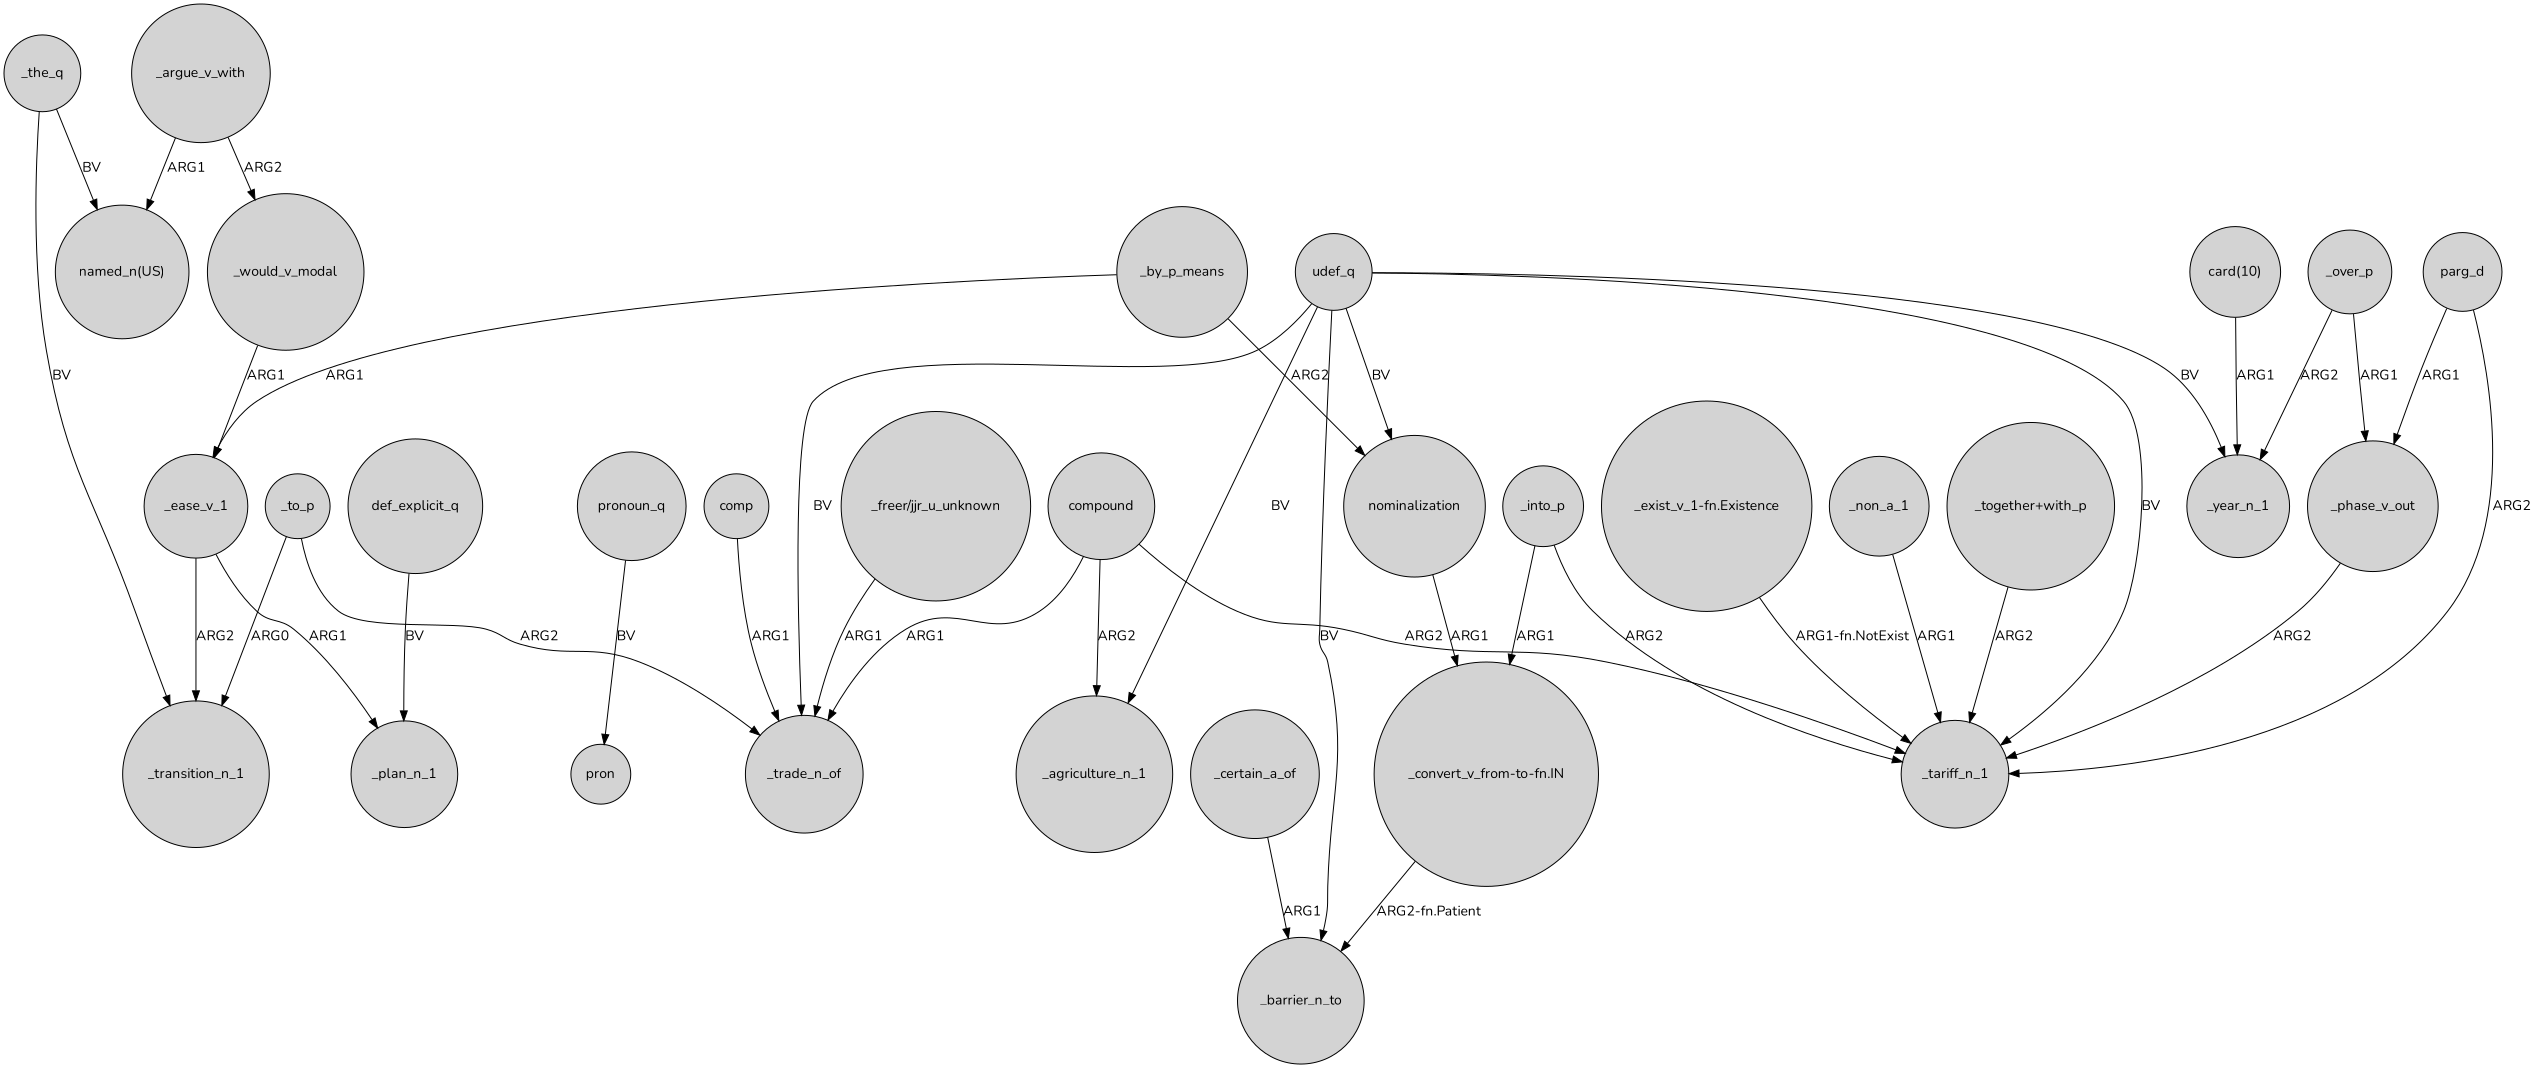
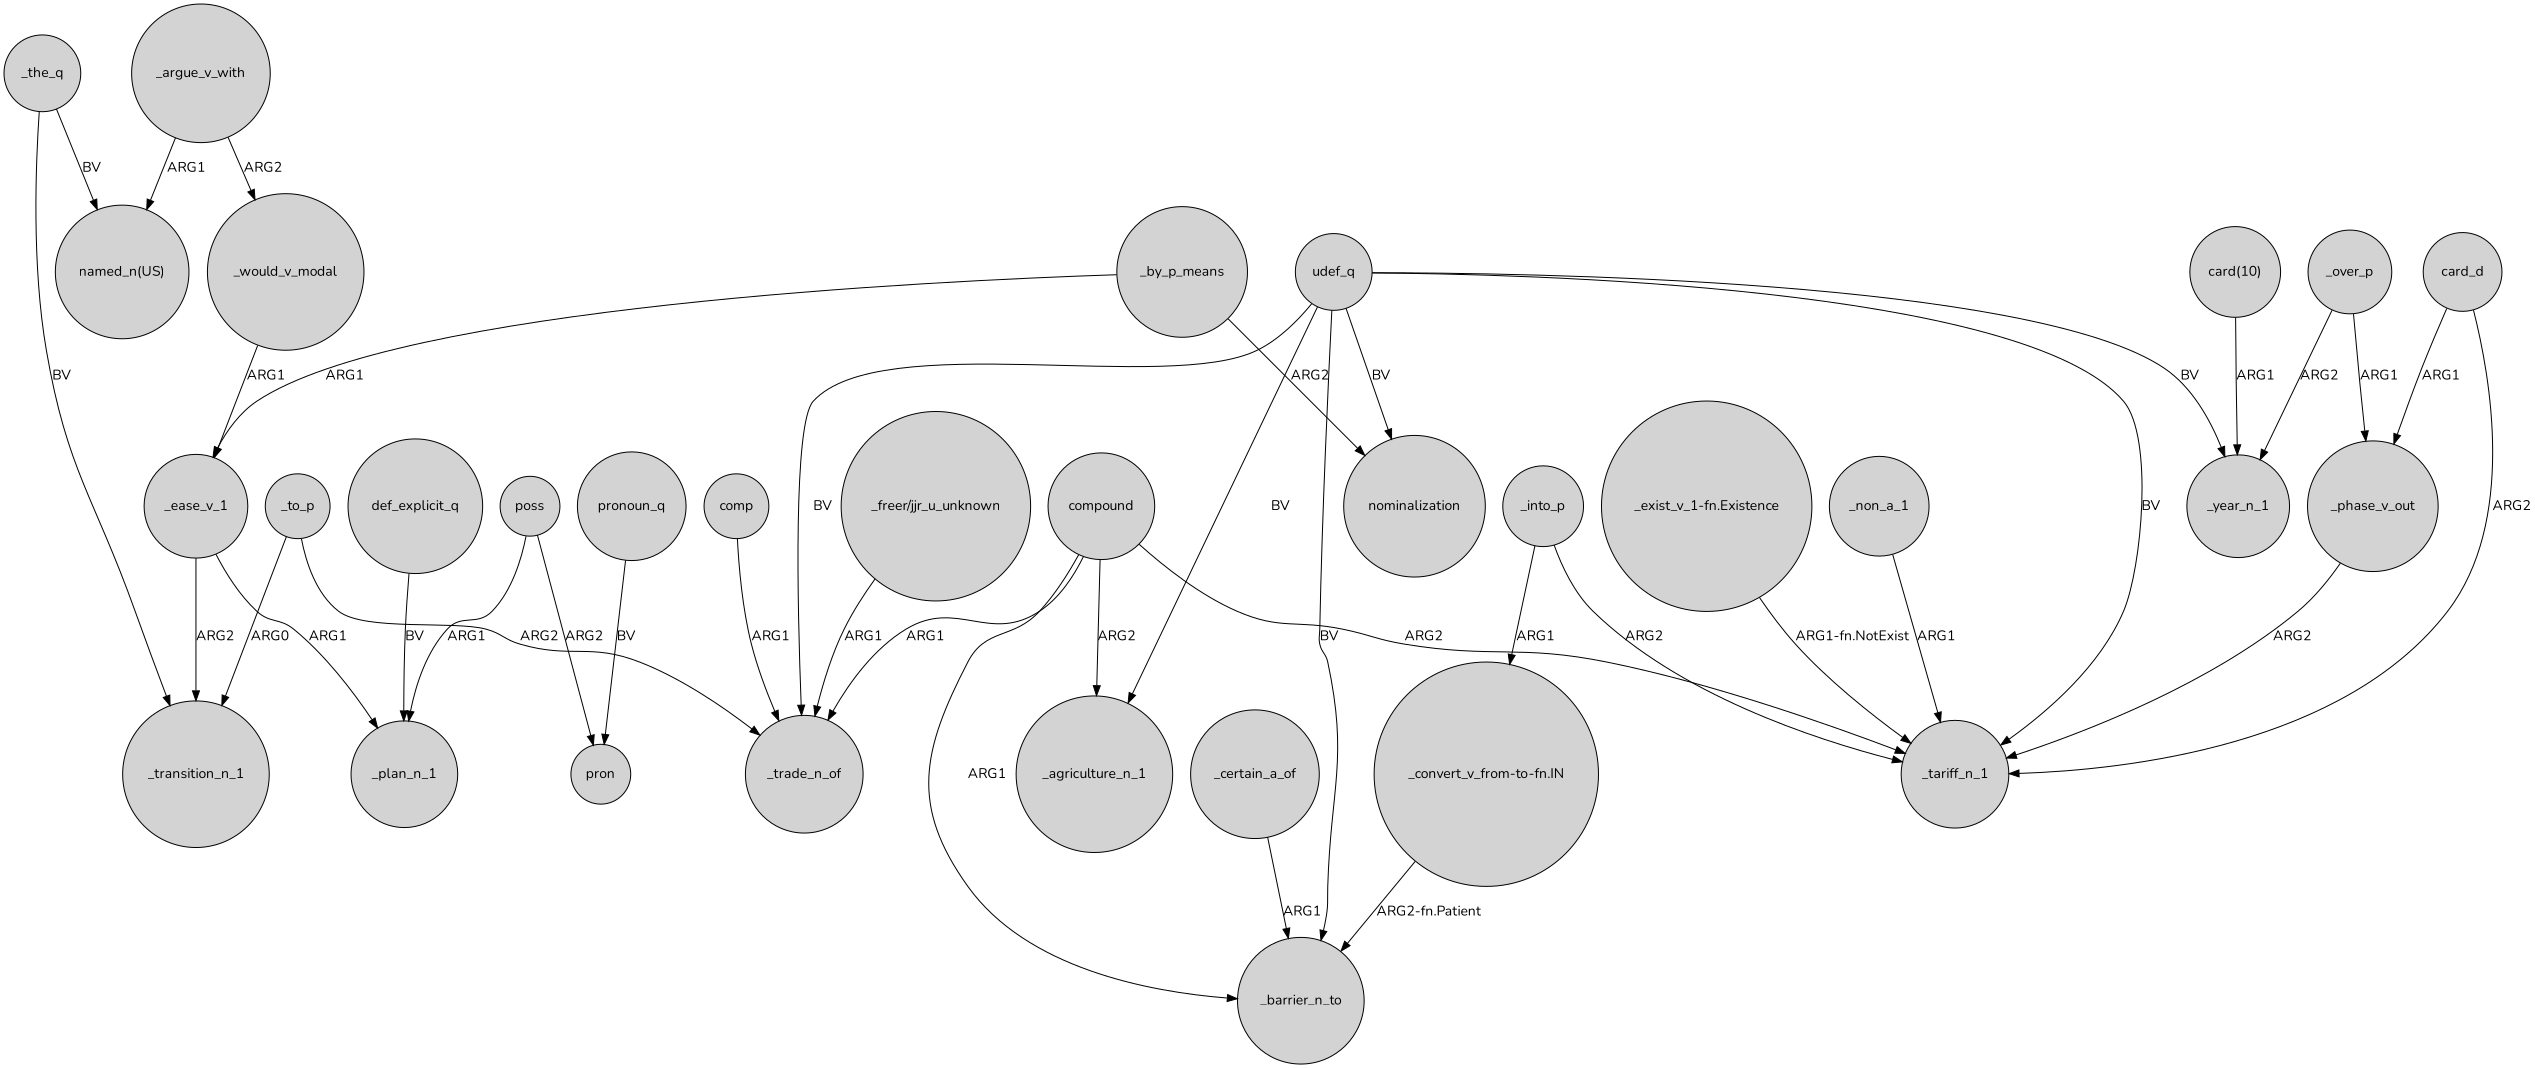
node "parg_d": label "parg_d" -> "card_d"
node "poss": added
node "_together+with_p": removed
edge "nominalization" -> "_convert_v_from-to-fn.IN": removed, label "ARG1"
edge "compound" -> "_barrier_n_to": added, label "ARG1"
